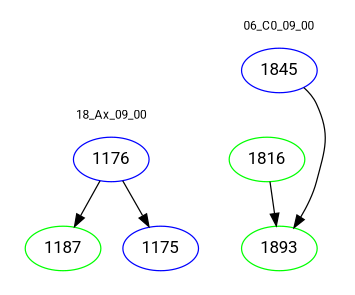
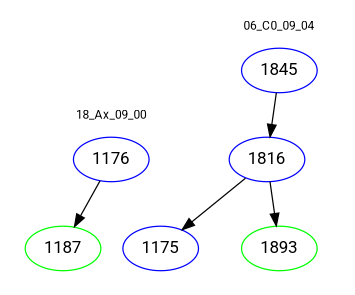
cluster "06_C0_09_00": label "06_C0_09_00" -> "06_C0_09_04"
edge "1845" -> "1893": now "1845" -> "1816"
node "1816": color green -> blue
edge "1176" -> "1175": now "1816" -> "1175"
